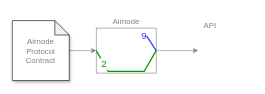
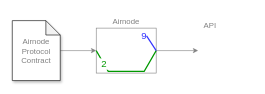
node "Airnode Protocol Contract": size 57x60 -> 48x60
